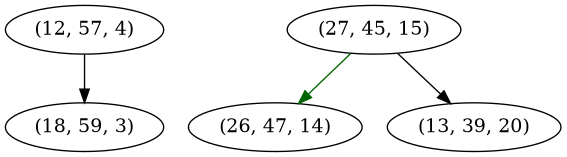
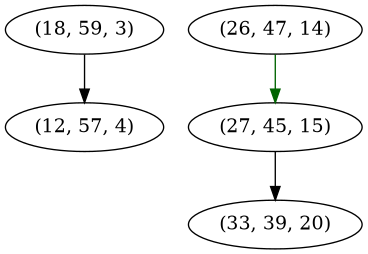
edge "(12, 57, 4)" -> "(18, 59, 3)": reversed
edge "(27, 45, 15)" -> "(26, 47, 14)": reversed
node "(13, 39, 20)": label "(13, 39, 20)" -> "(33, 39, 20)"
